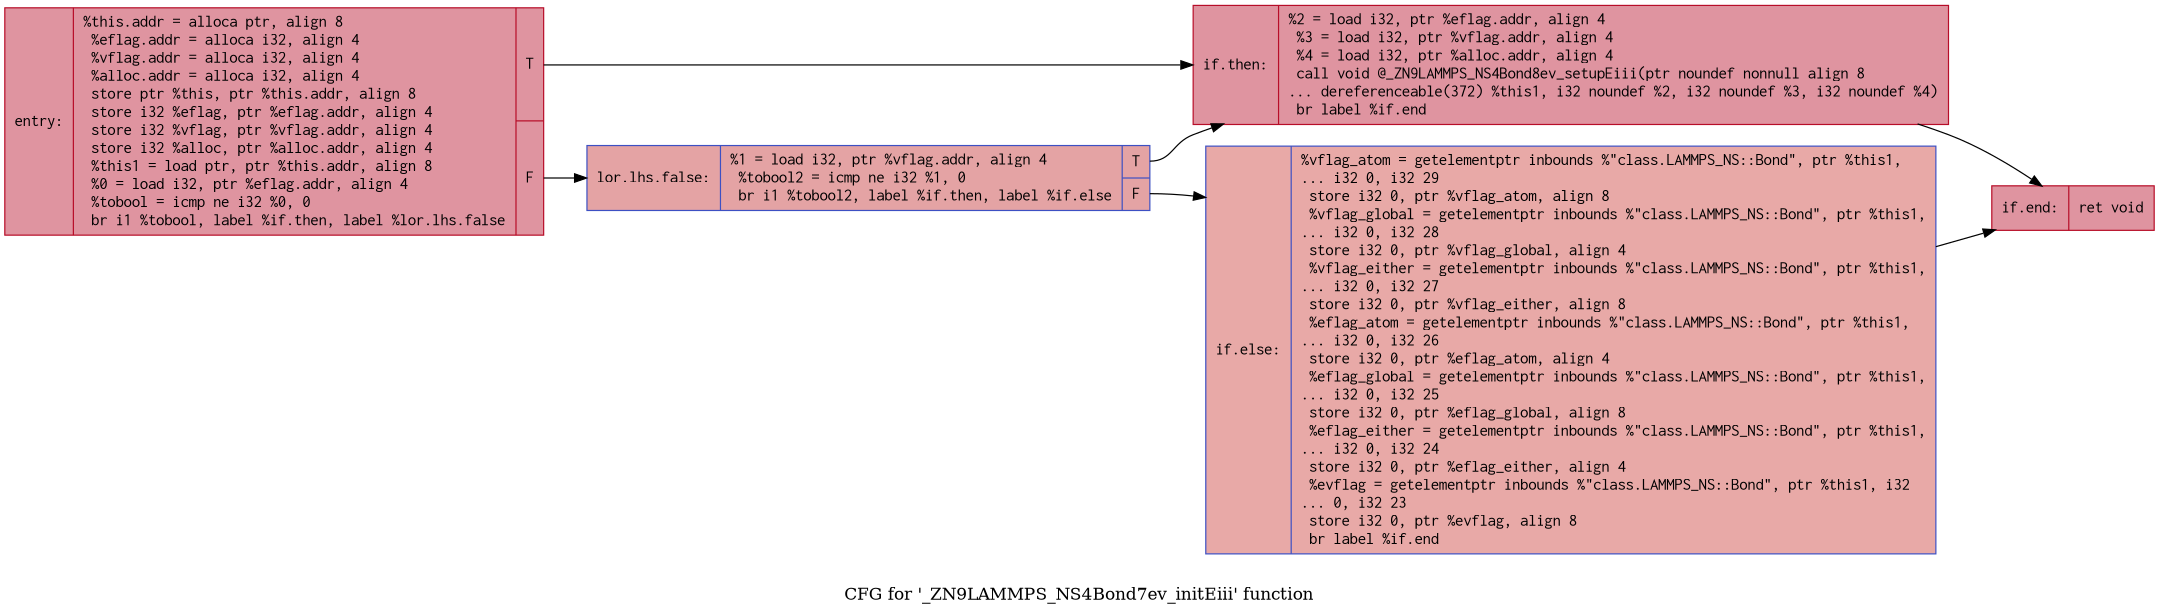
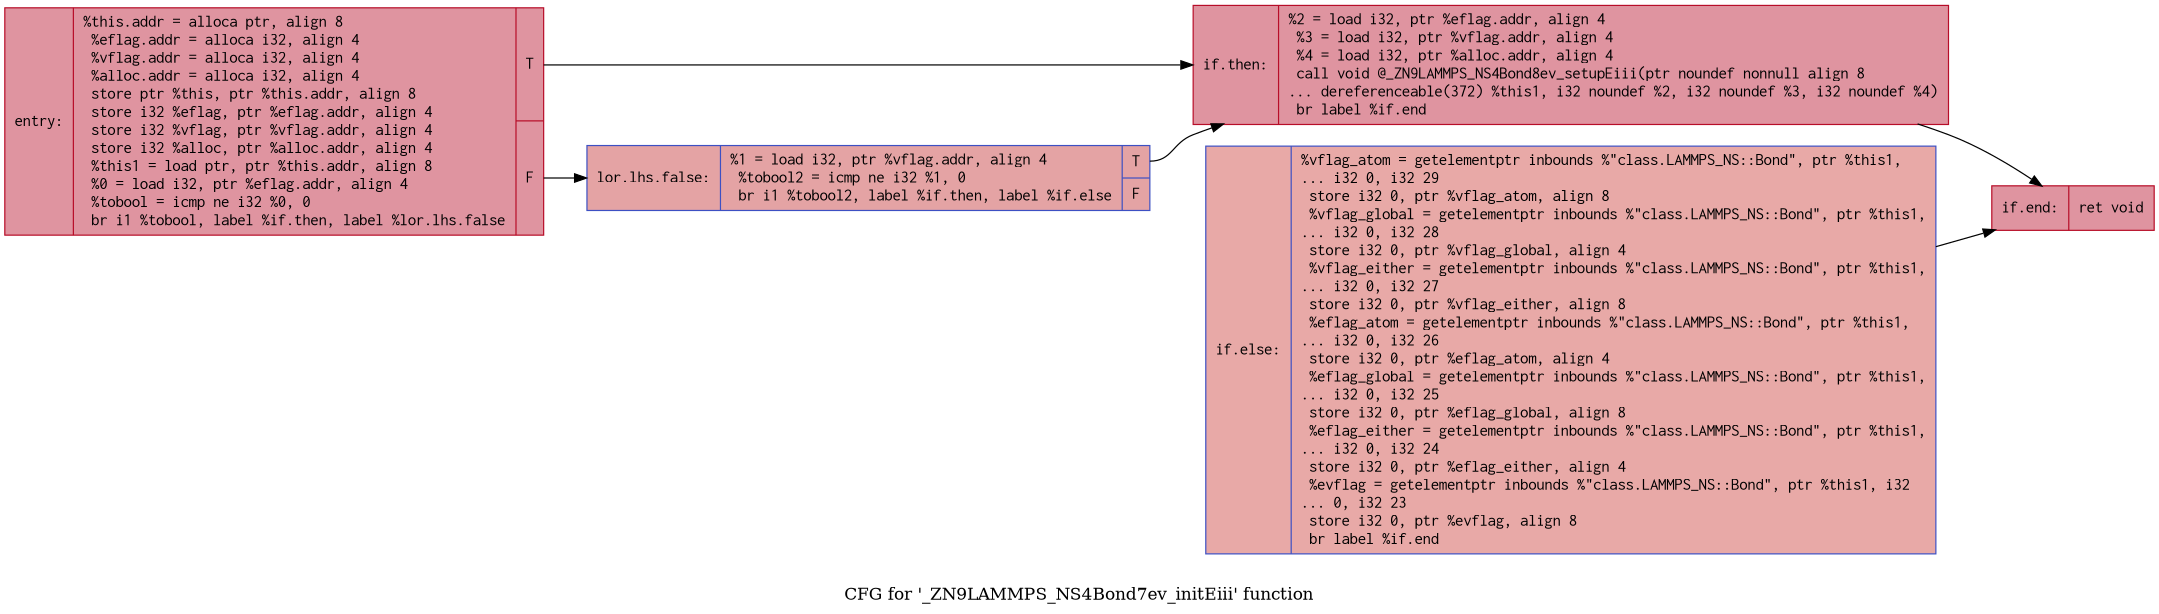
edge "lor.lhs.false:" -> "if.else:": removed
